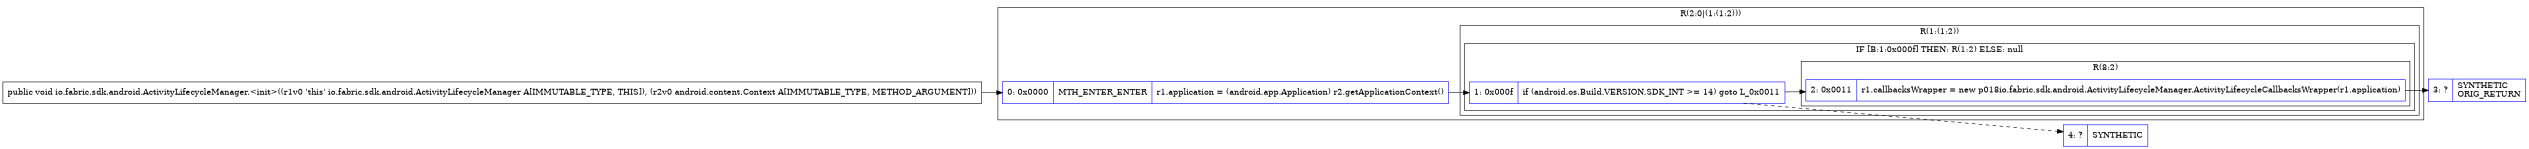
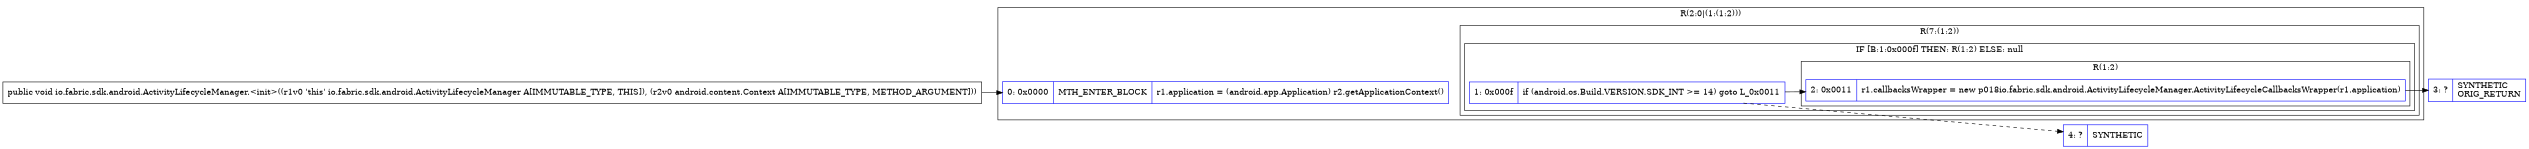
cluster "R(1:(1:2))": label "R(1:(1:2))" -> "R(7:(1:2))"
cluster "R(8:2)": label "R(8:2)" -> "R(1:2)"
node "0: 0x0000": text "MTH_ENTER_ENTER" -> "MTH_ENTER_BLOCK"
edge "0: 0x0000" -> "1: 0x000f": removed
